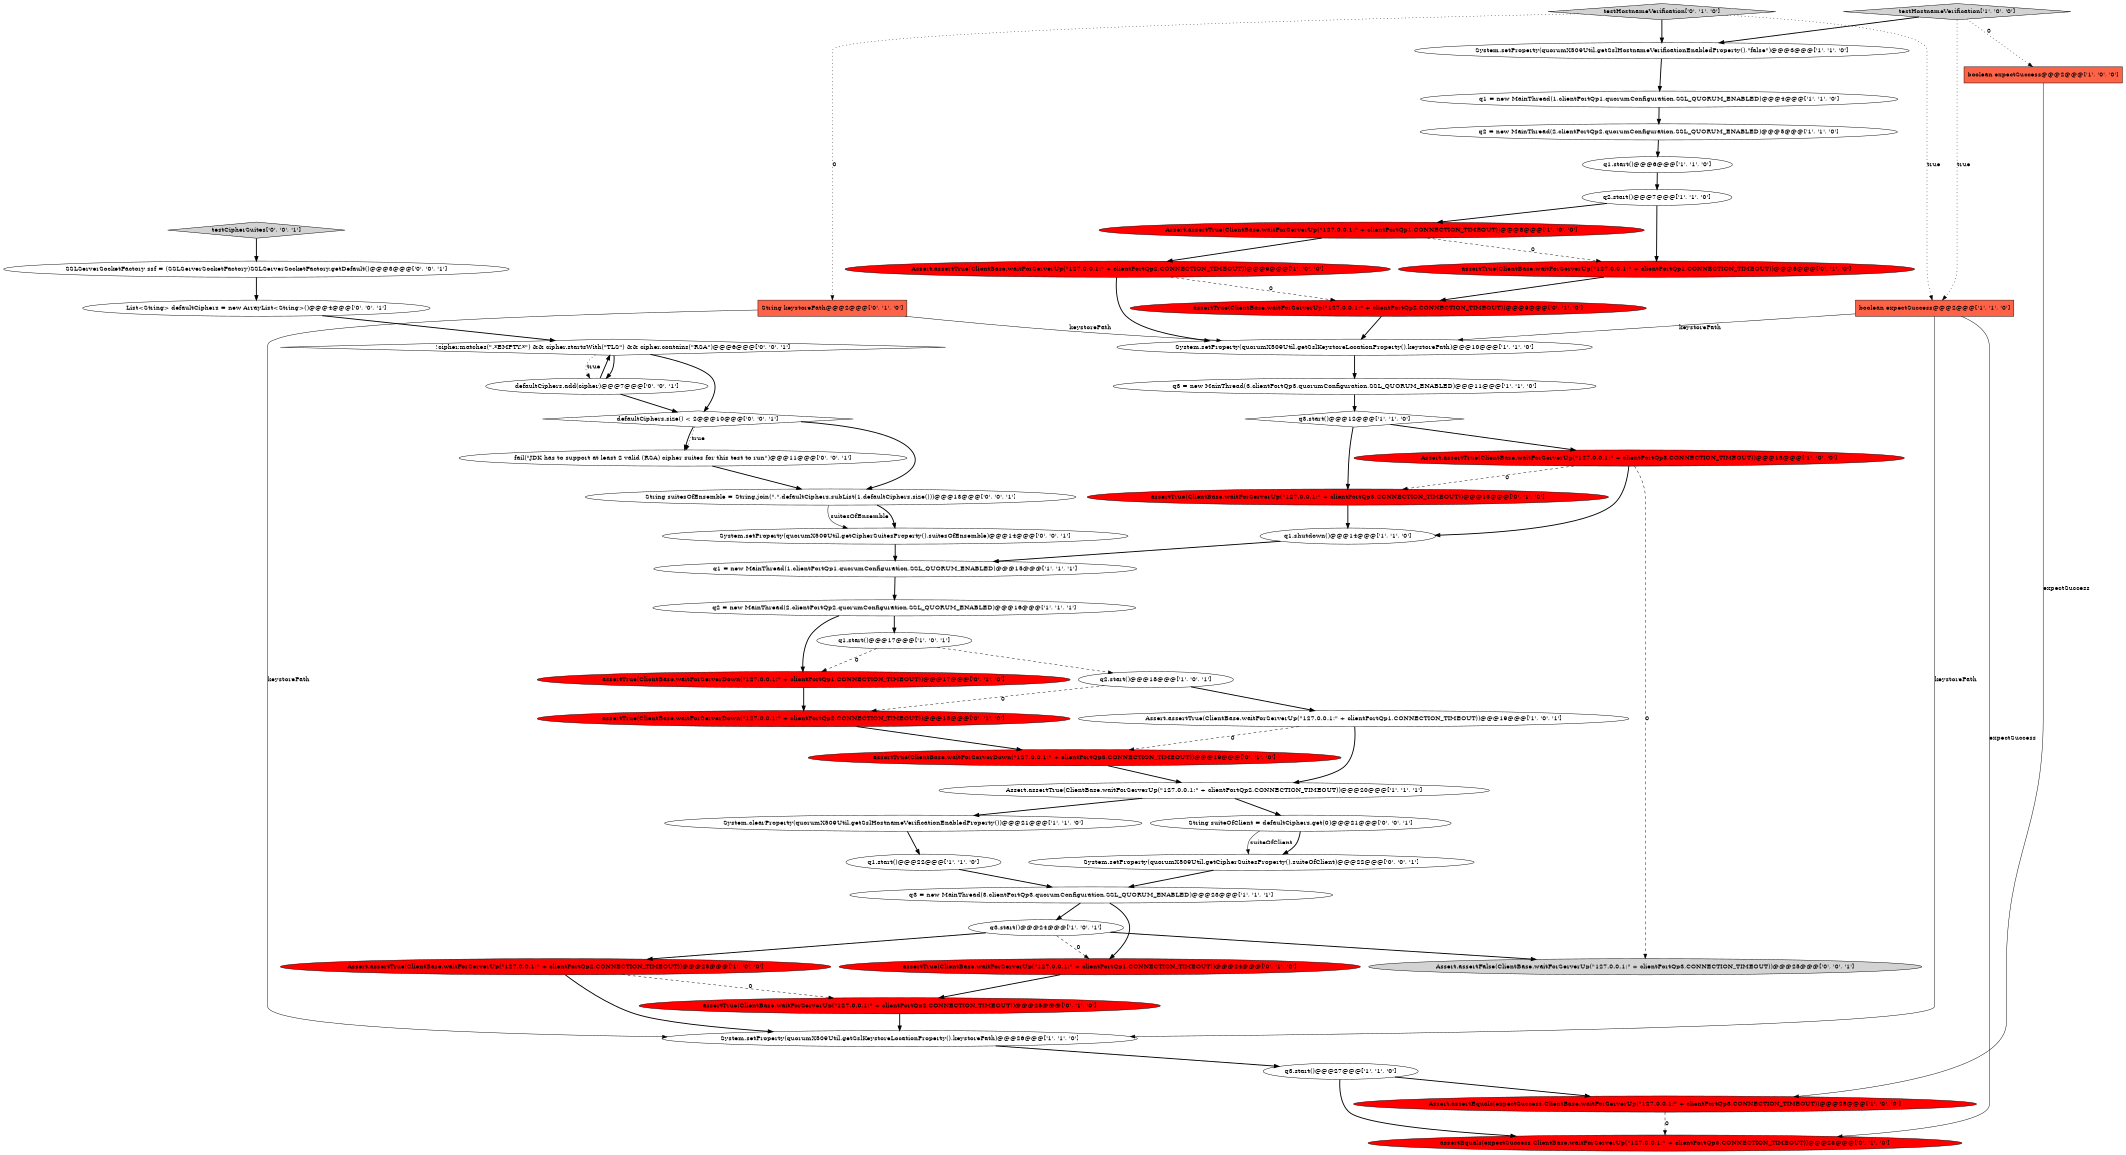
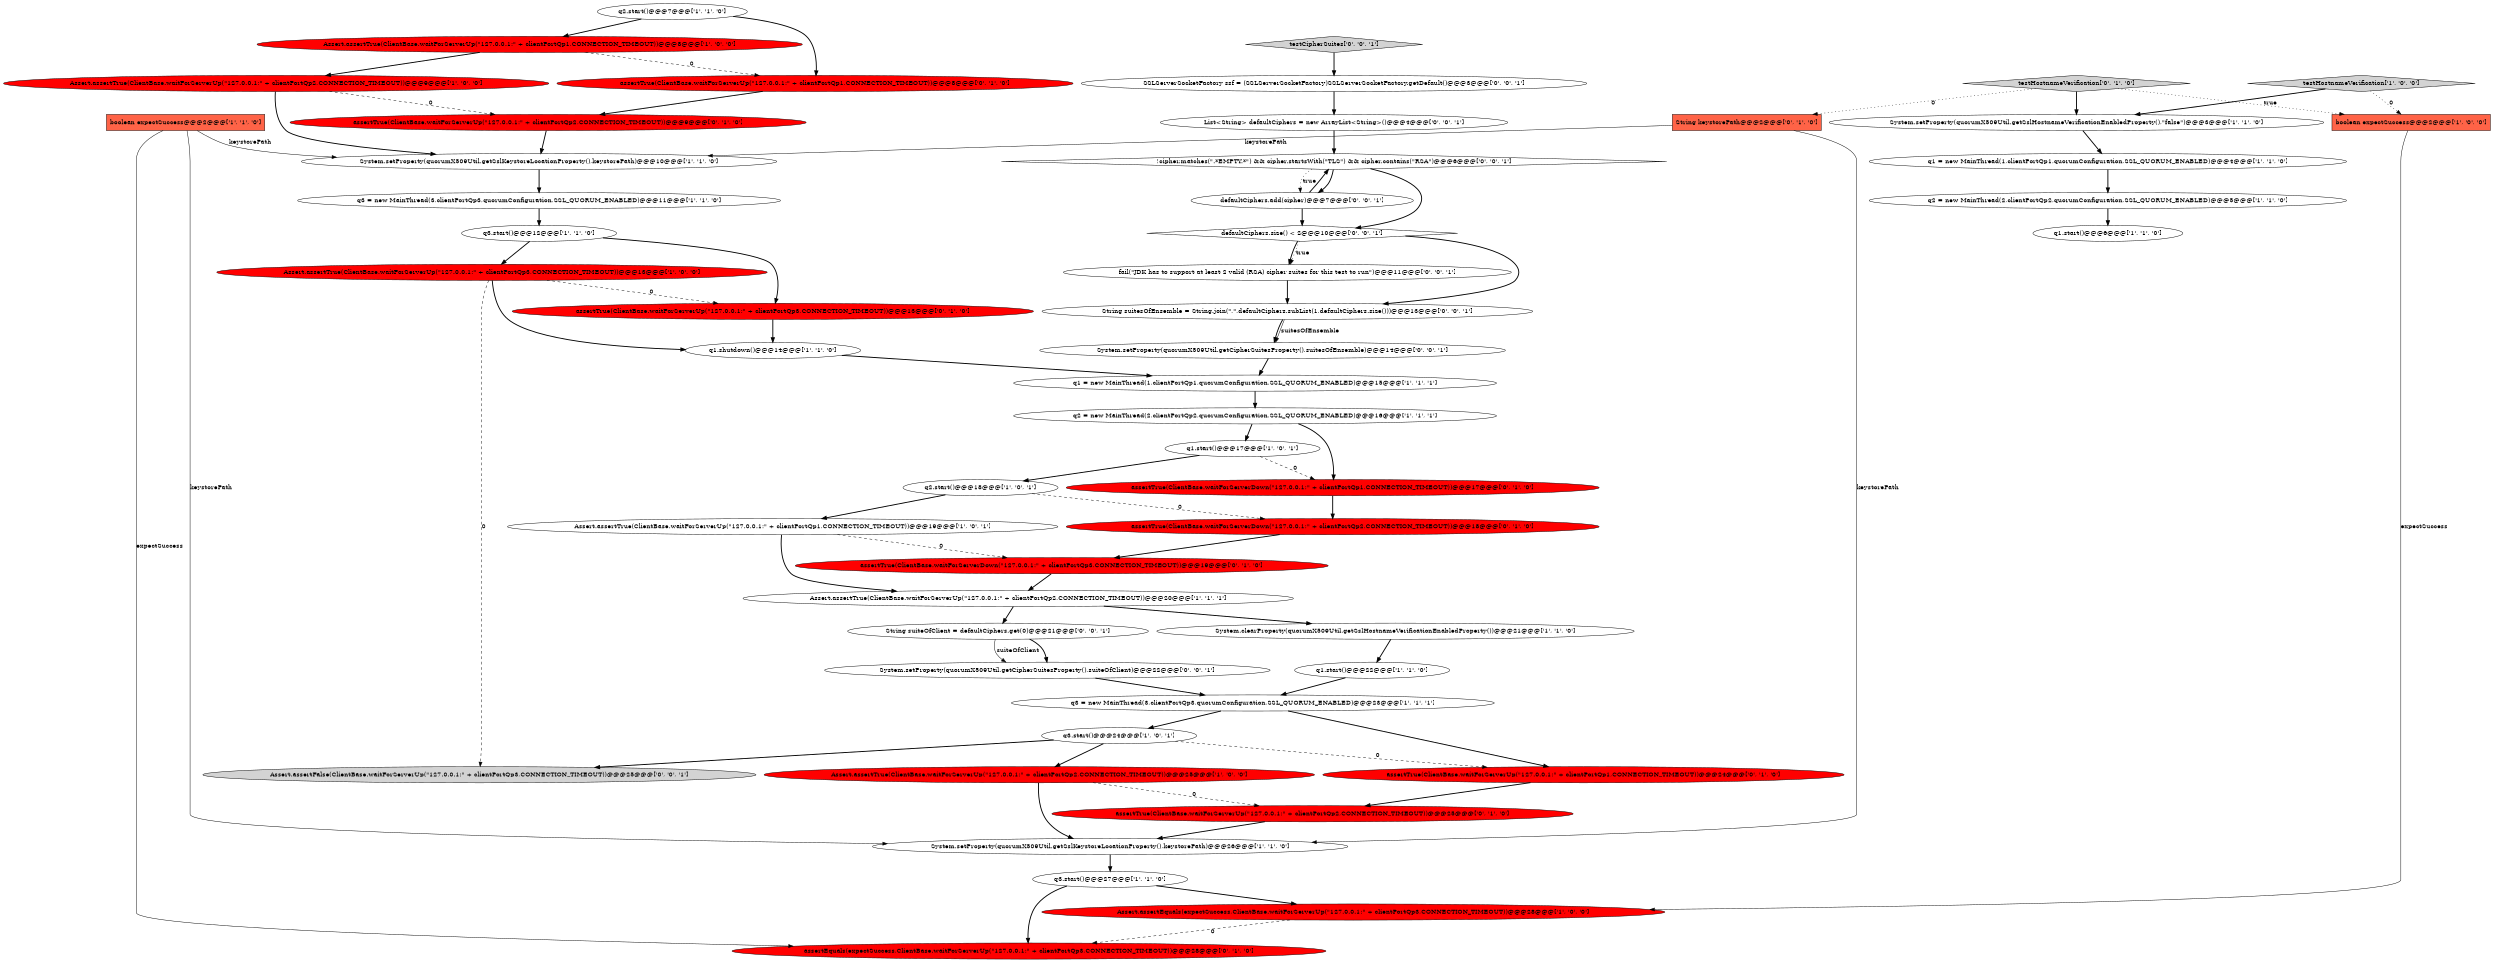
edge "testHostnameVerification['0', '1', '0']" -> "boolean expectSuccess@@@2@@@['1', '1', '0']": now "testHostnameVerification['0', '1', '0']" -> "boolean expectSuccess@@@2@@@['1', '0', '0']"
edge "testHostnameVerification['1', '0', '0']" -> "boolean expectSuccess@@@2@@@['1', '1', '0']": removed, label "true"
edge "q1.start()@@@6@@@['1', '1', '0']" -> "q2.start()@@@7@@@['1', '1', '0']": removed
node "q3.start()@@@12@@@['1', '1', '0']": shape diamond -> ellipse
edge "q1.start()@@@17@@@['1', '0', '1']" -> "q2.start()@@@18@@@['1', '0', '1']": style dashed -> bold
